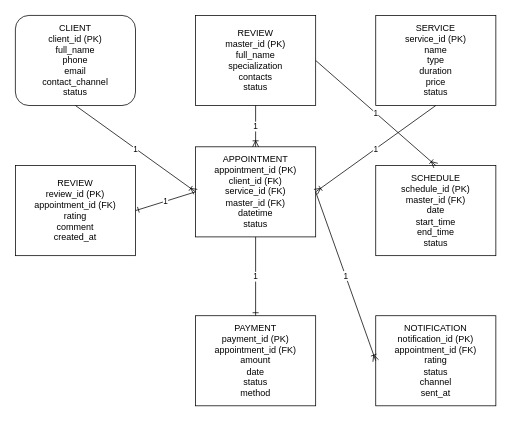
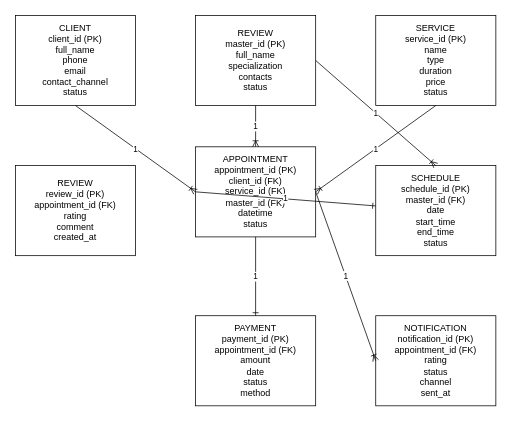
node "CLIENT client_id (PK) full_name phone email contact_channel status": shape rounded rectangle -> rectangle
edge "APPOINTMENT appointment_id (PK) client_id (FK) service_id (FK) master_id (FK) datetime status" -> "REVIEW review_id (PK) appointment_id (FK) rating comment created_at": now "APPOINTMENT appointment_id (PK) client_id (FK) service_id (FK) master_id (FK) datetime status" -> "SCHEDULE schedule_id (PK) master_id (FK) date start_time end_time status"
